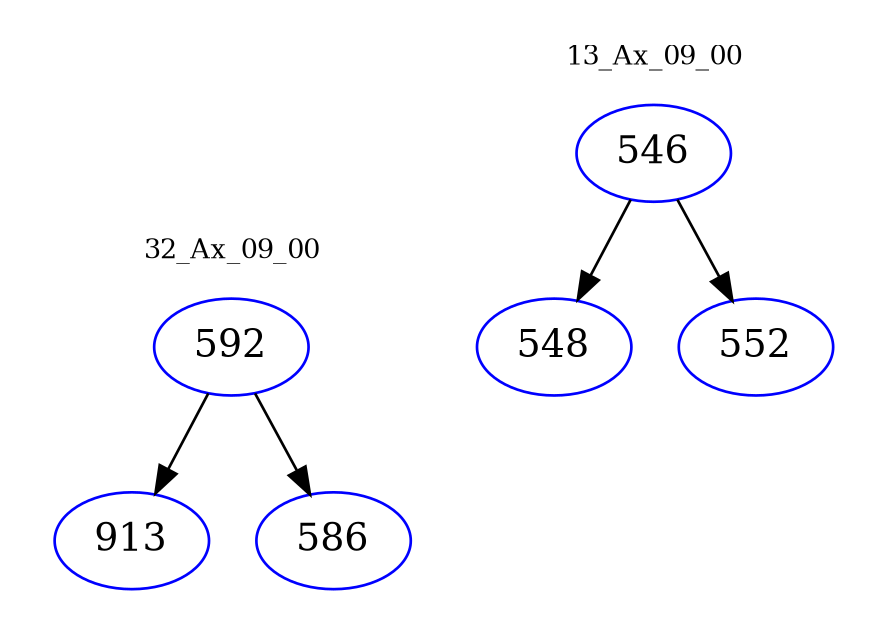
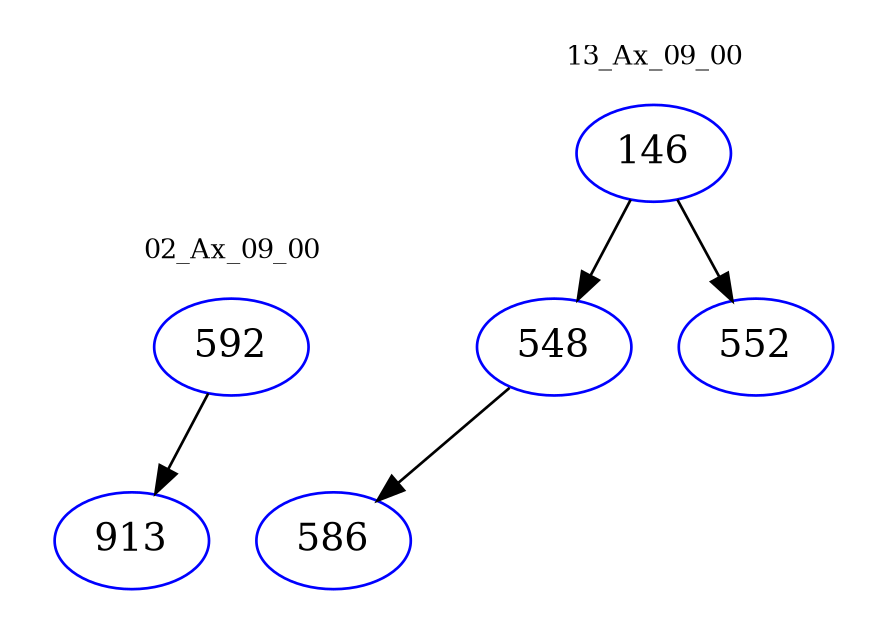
node "546": label "546" -> "146"
cluster "32_Ax_09_00": label "32_Ax_09_00" -> "02_Ax_09_00"
edge "592" -> "586": now "548" -> "586"
